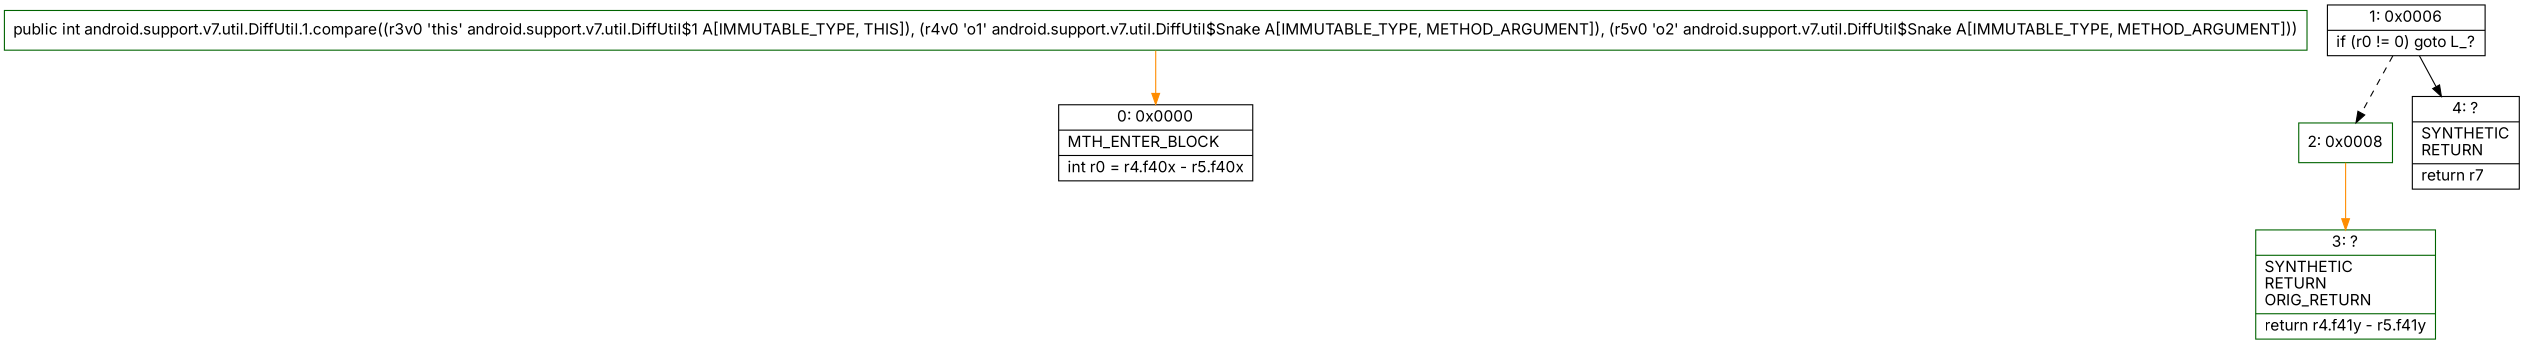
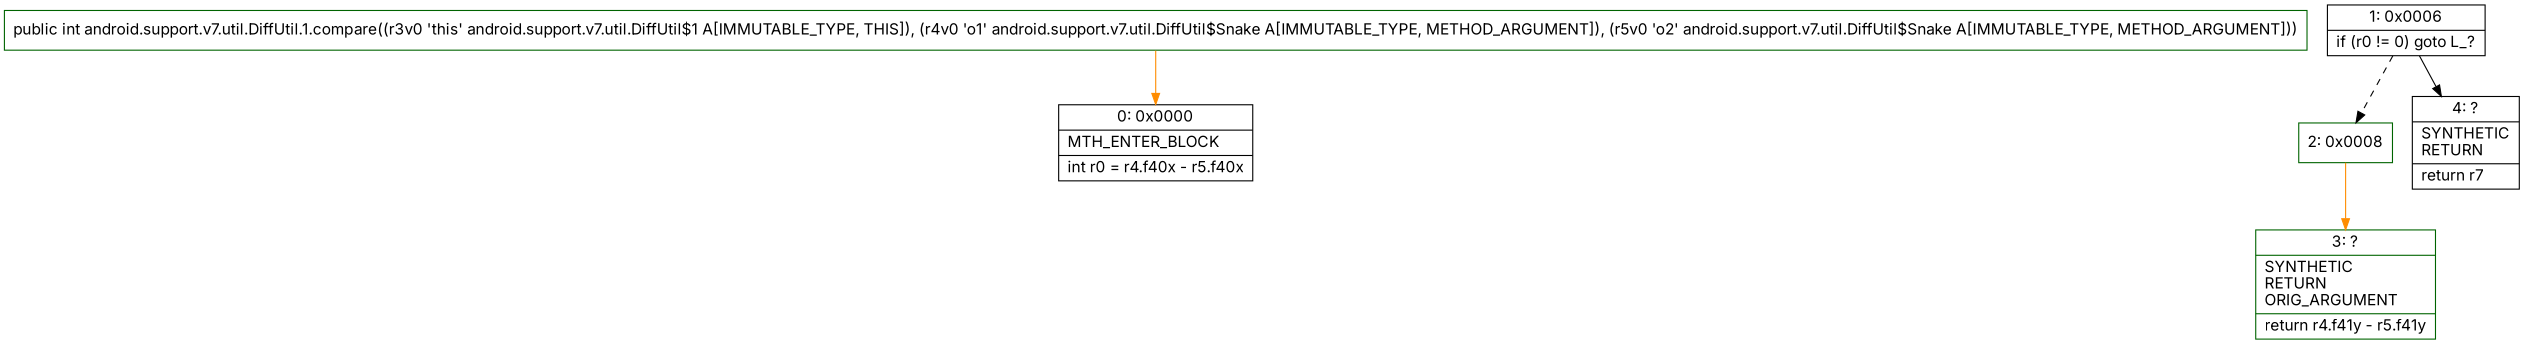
node "3: ?": text "ORIG_RETURN" -> "ORIG_ARGUMENT"
